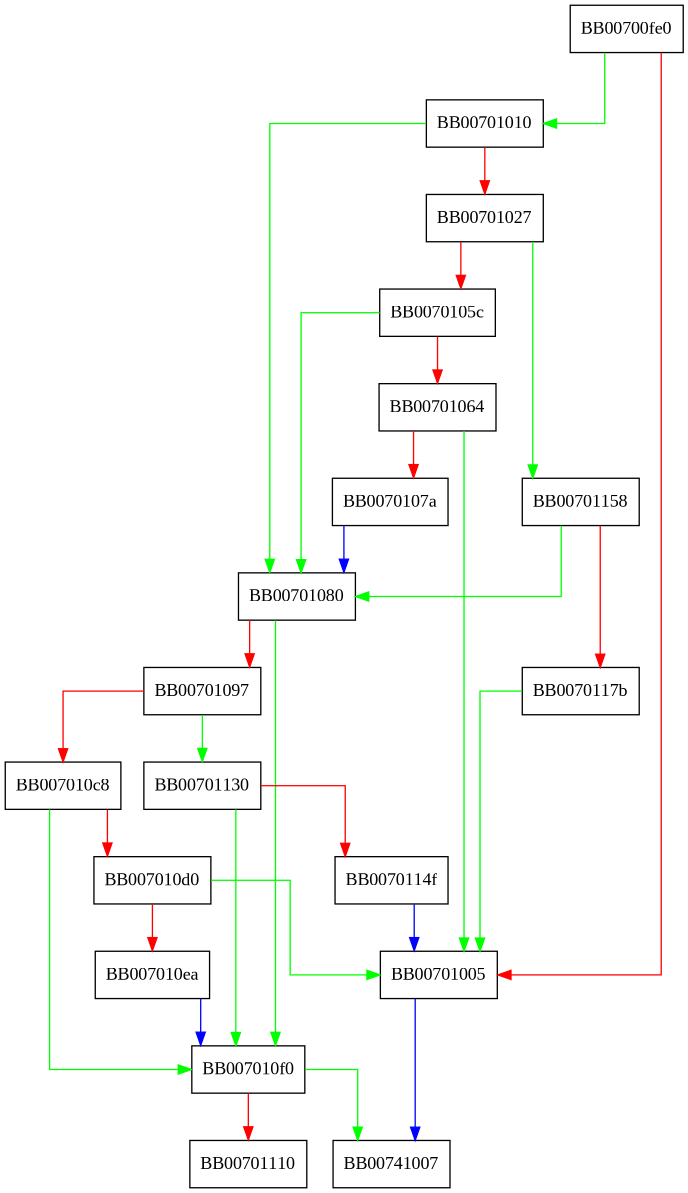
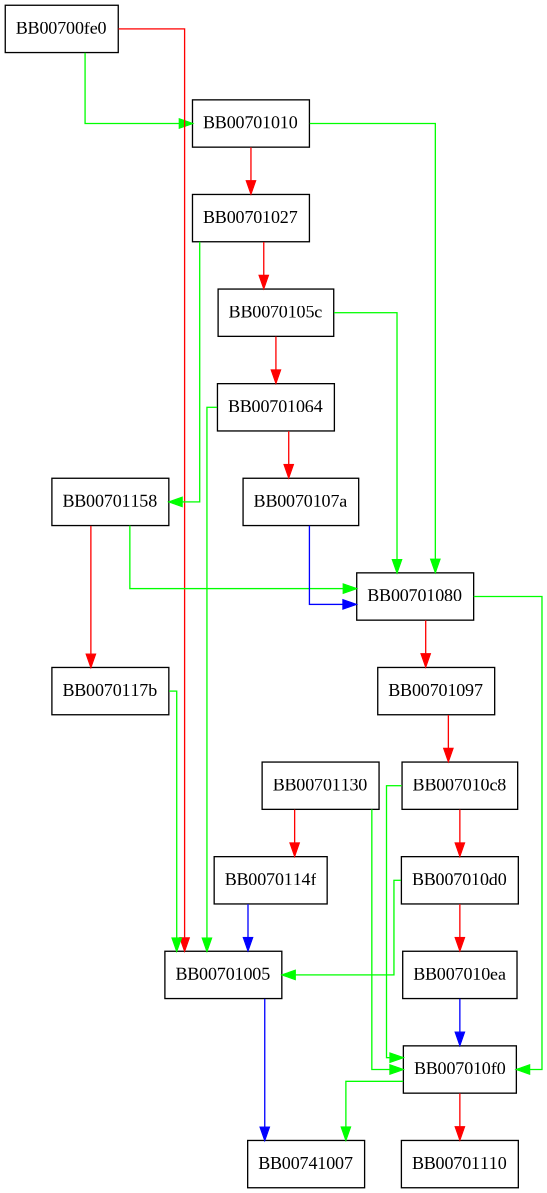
edge "BB00701097" -> "BB00701130": removed
